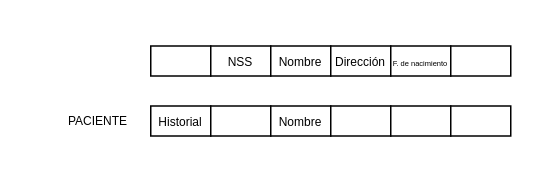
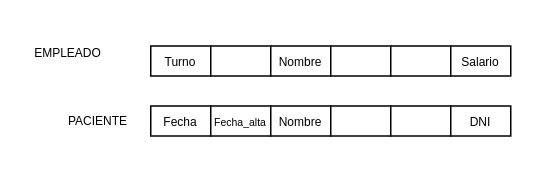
node "EMPLEADO": added
node "Turno": added
node "NSS": removed
node "Dirección": removed
node "F. de nacimiento": removed
node "Salario": added
node "Historial": label "Historial" -> "Fecha"
node "Fecha_alta": added
node "DNI": added
